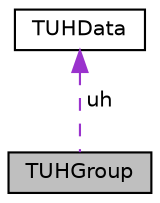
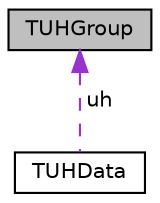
edge "TUHGroup" -> "TUHData": reversed
